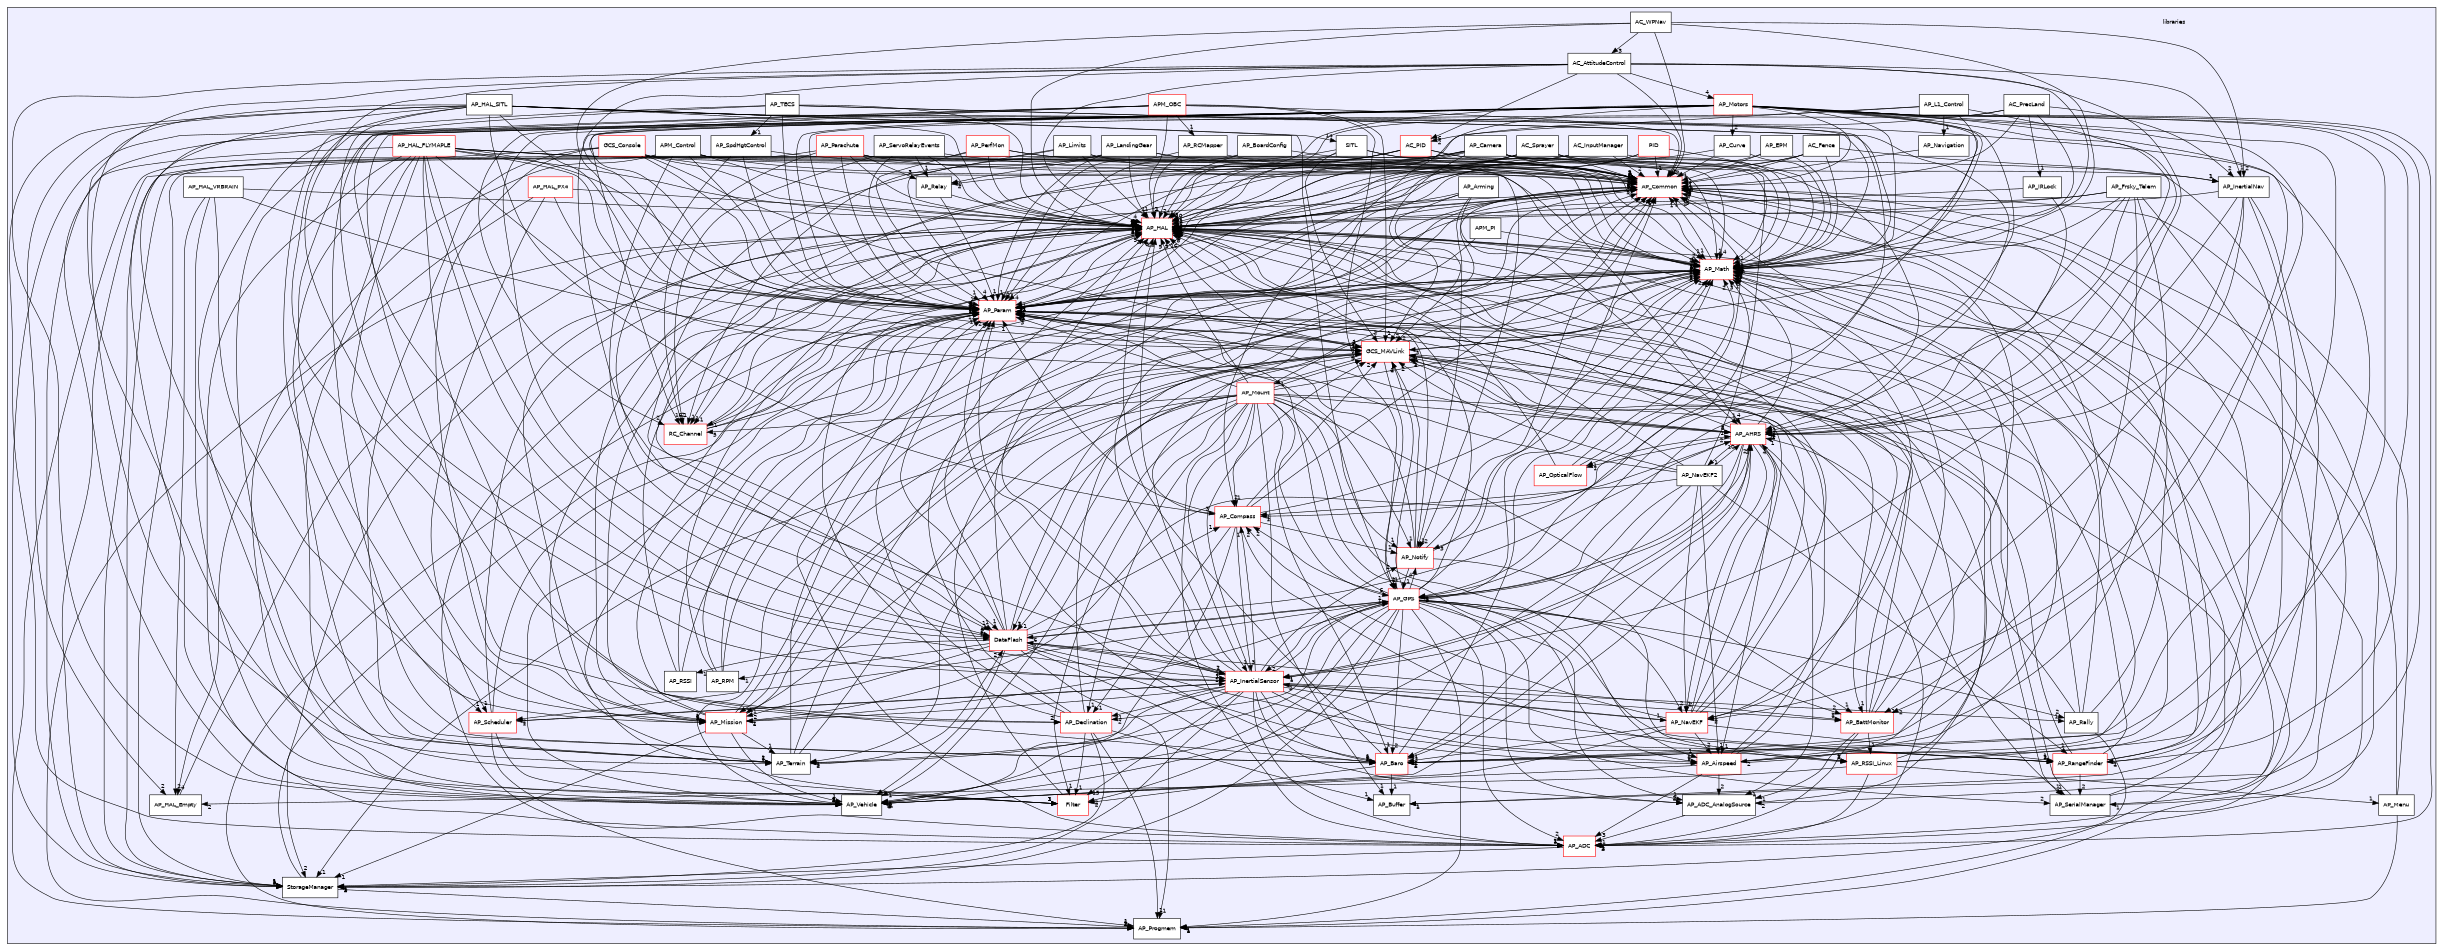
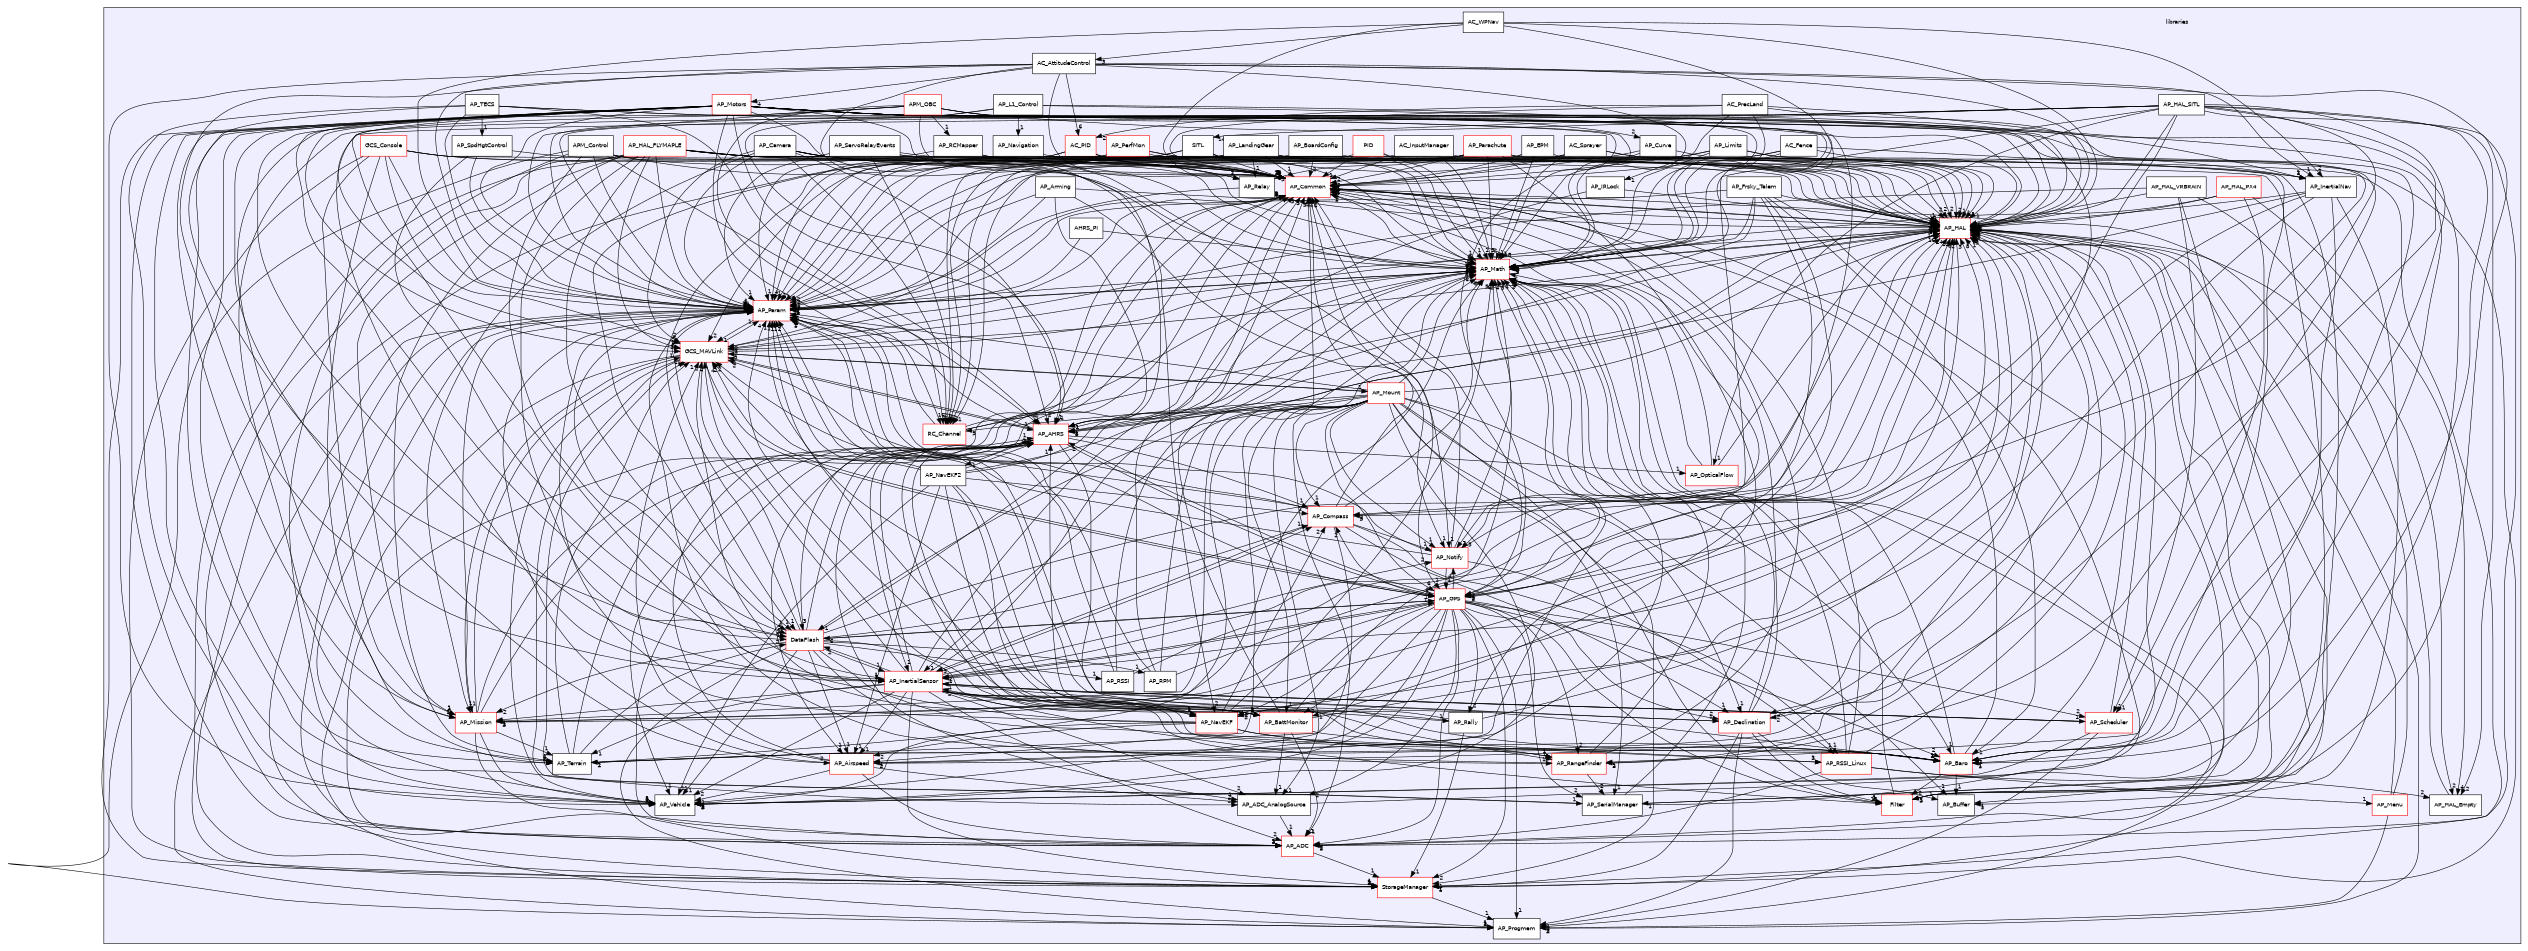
edge "AP_EPM" -> "AP_HAL": added
node "APM_PI": label "APM_PI" -> "AHRS_PI"
node "AP_Menu": color black -> red
node "StorageManager": color black -> red
